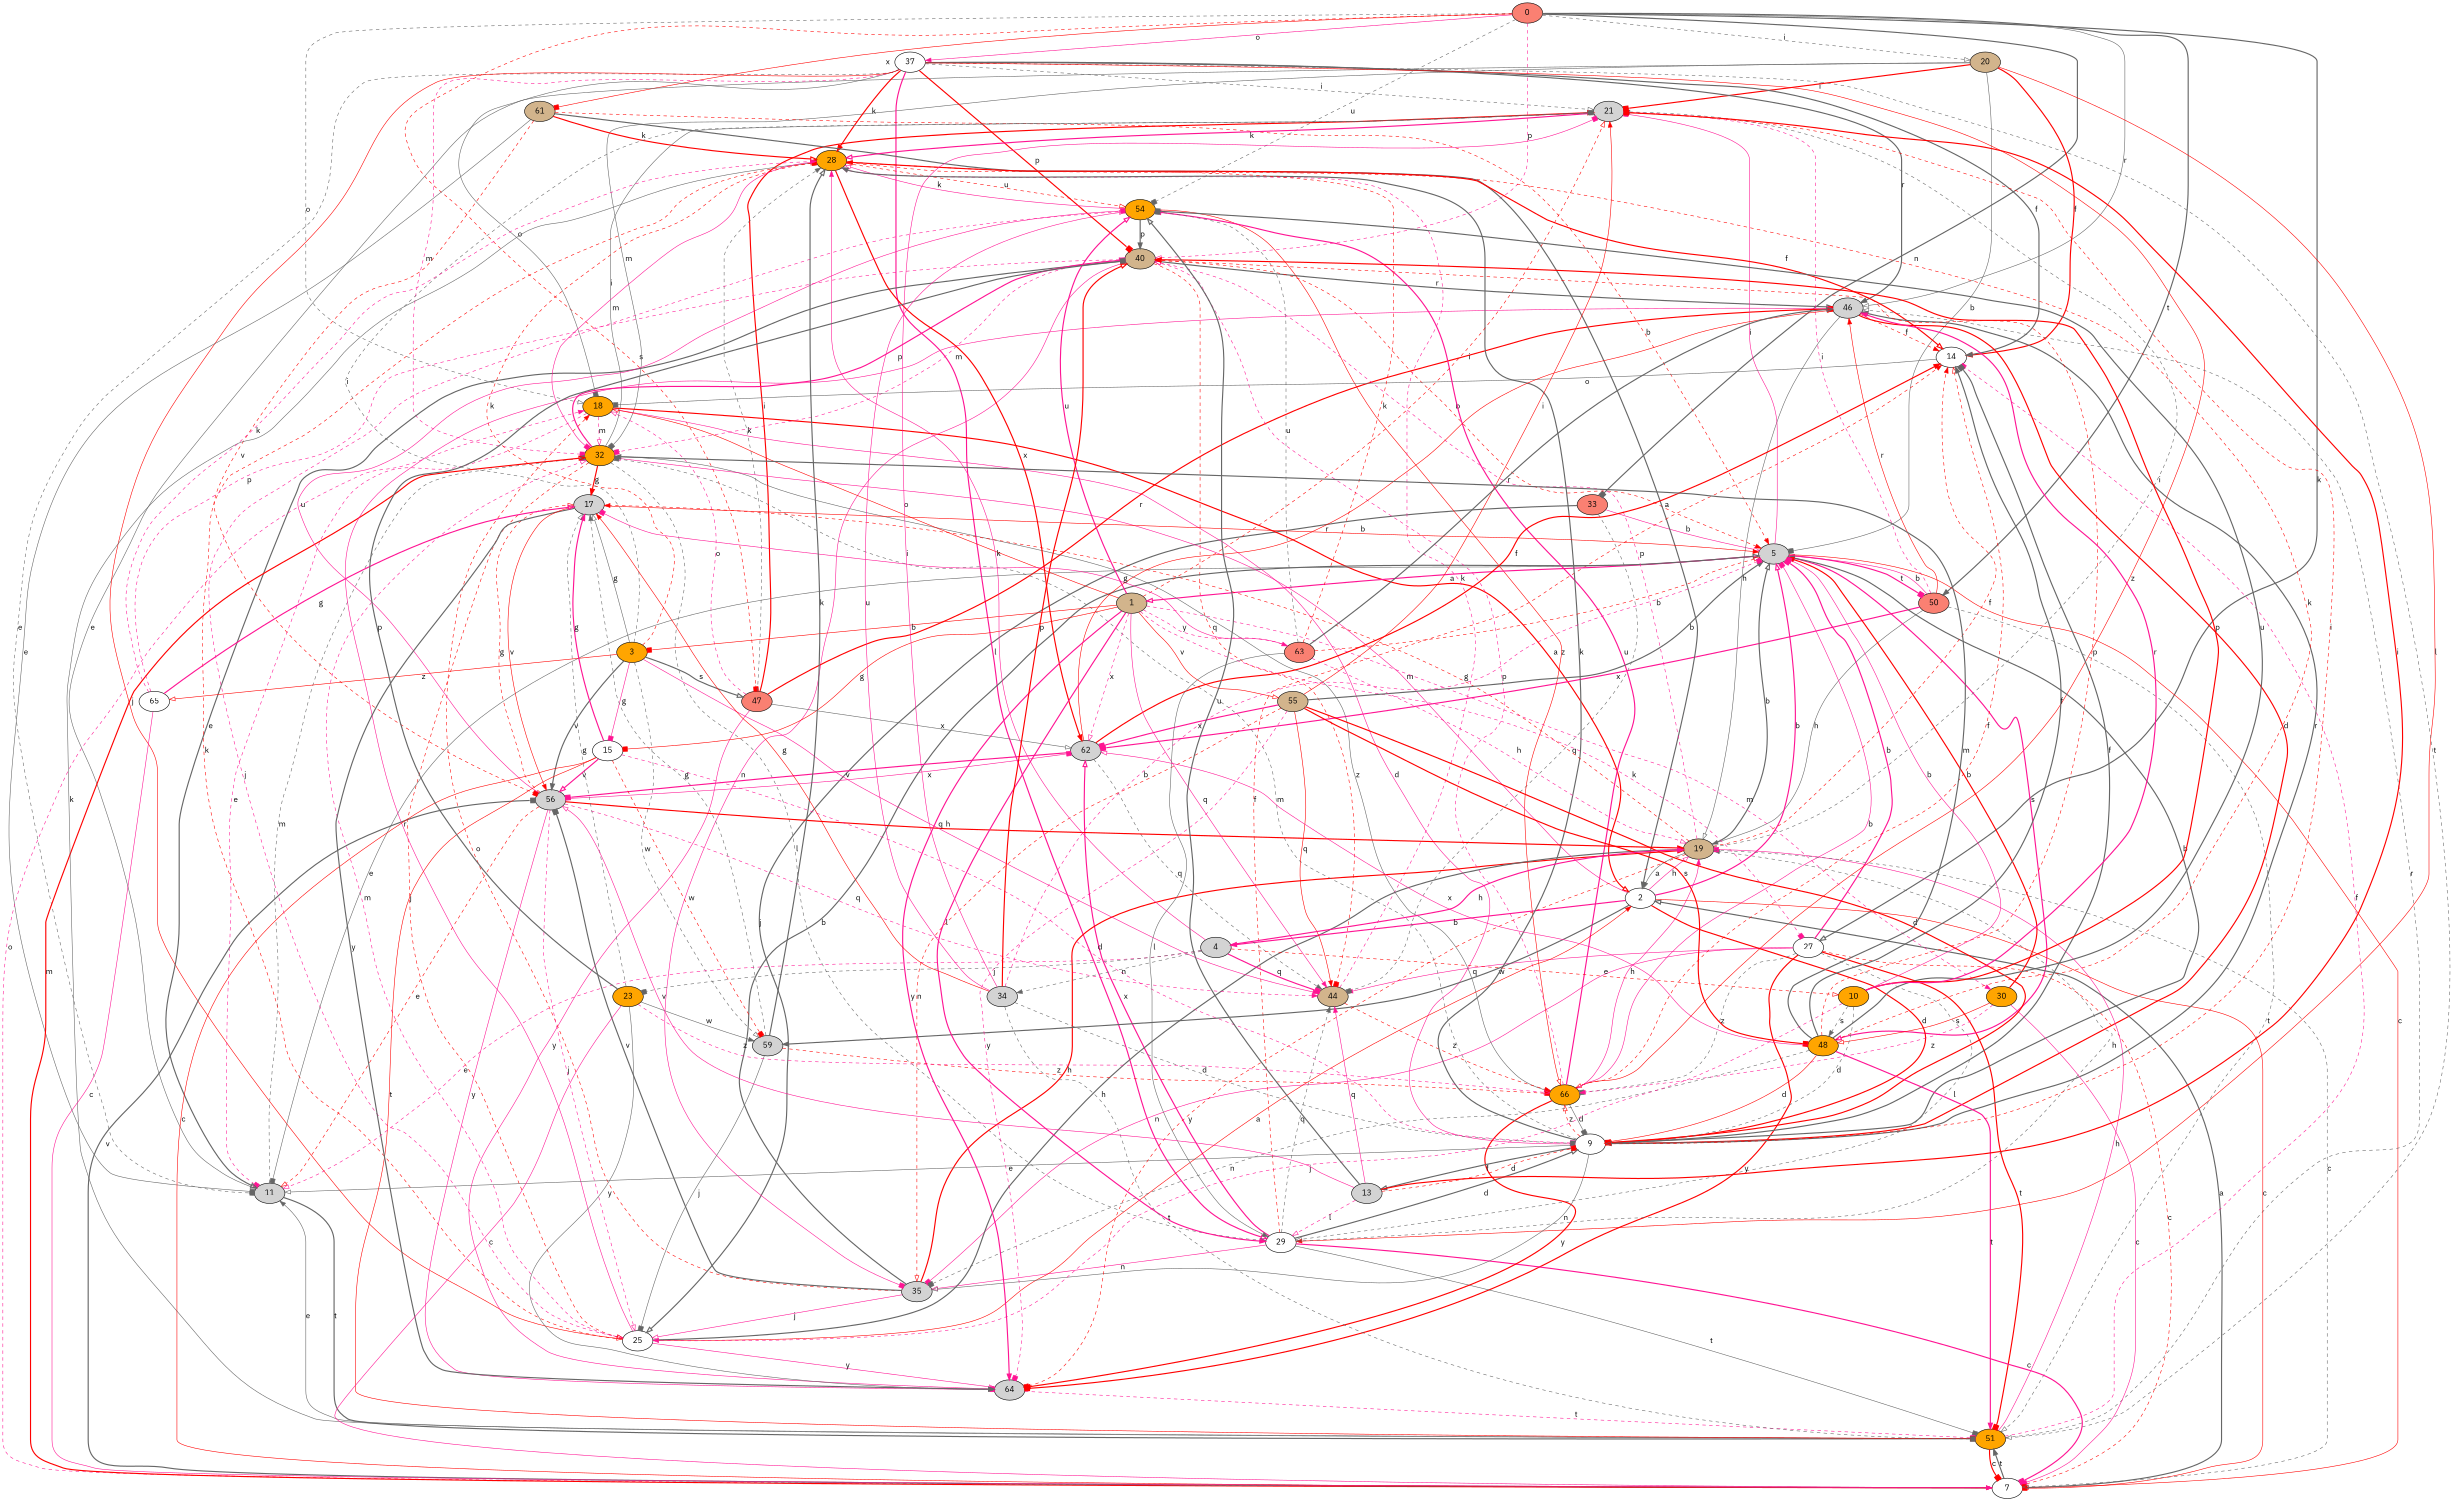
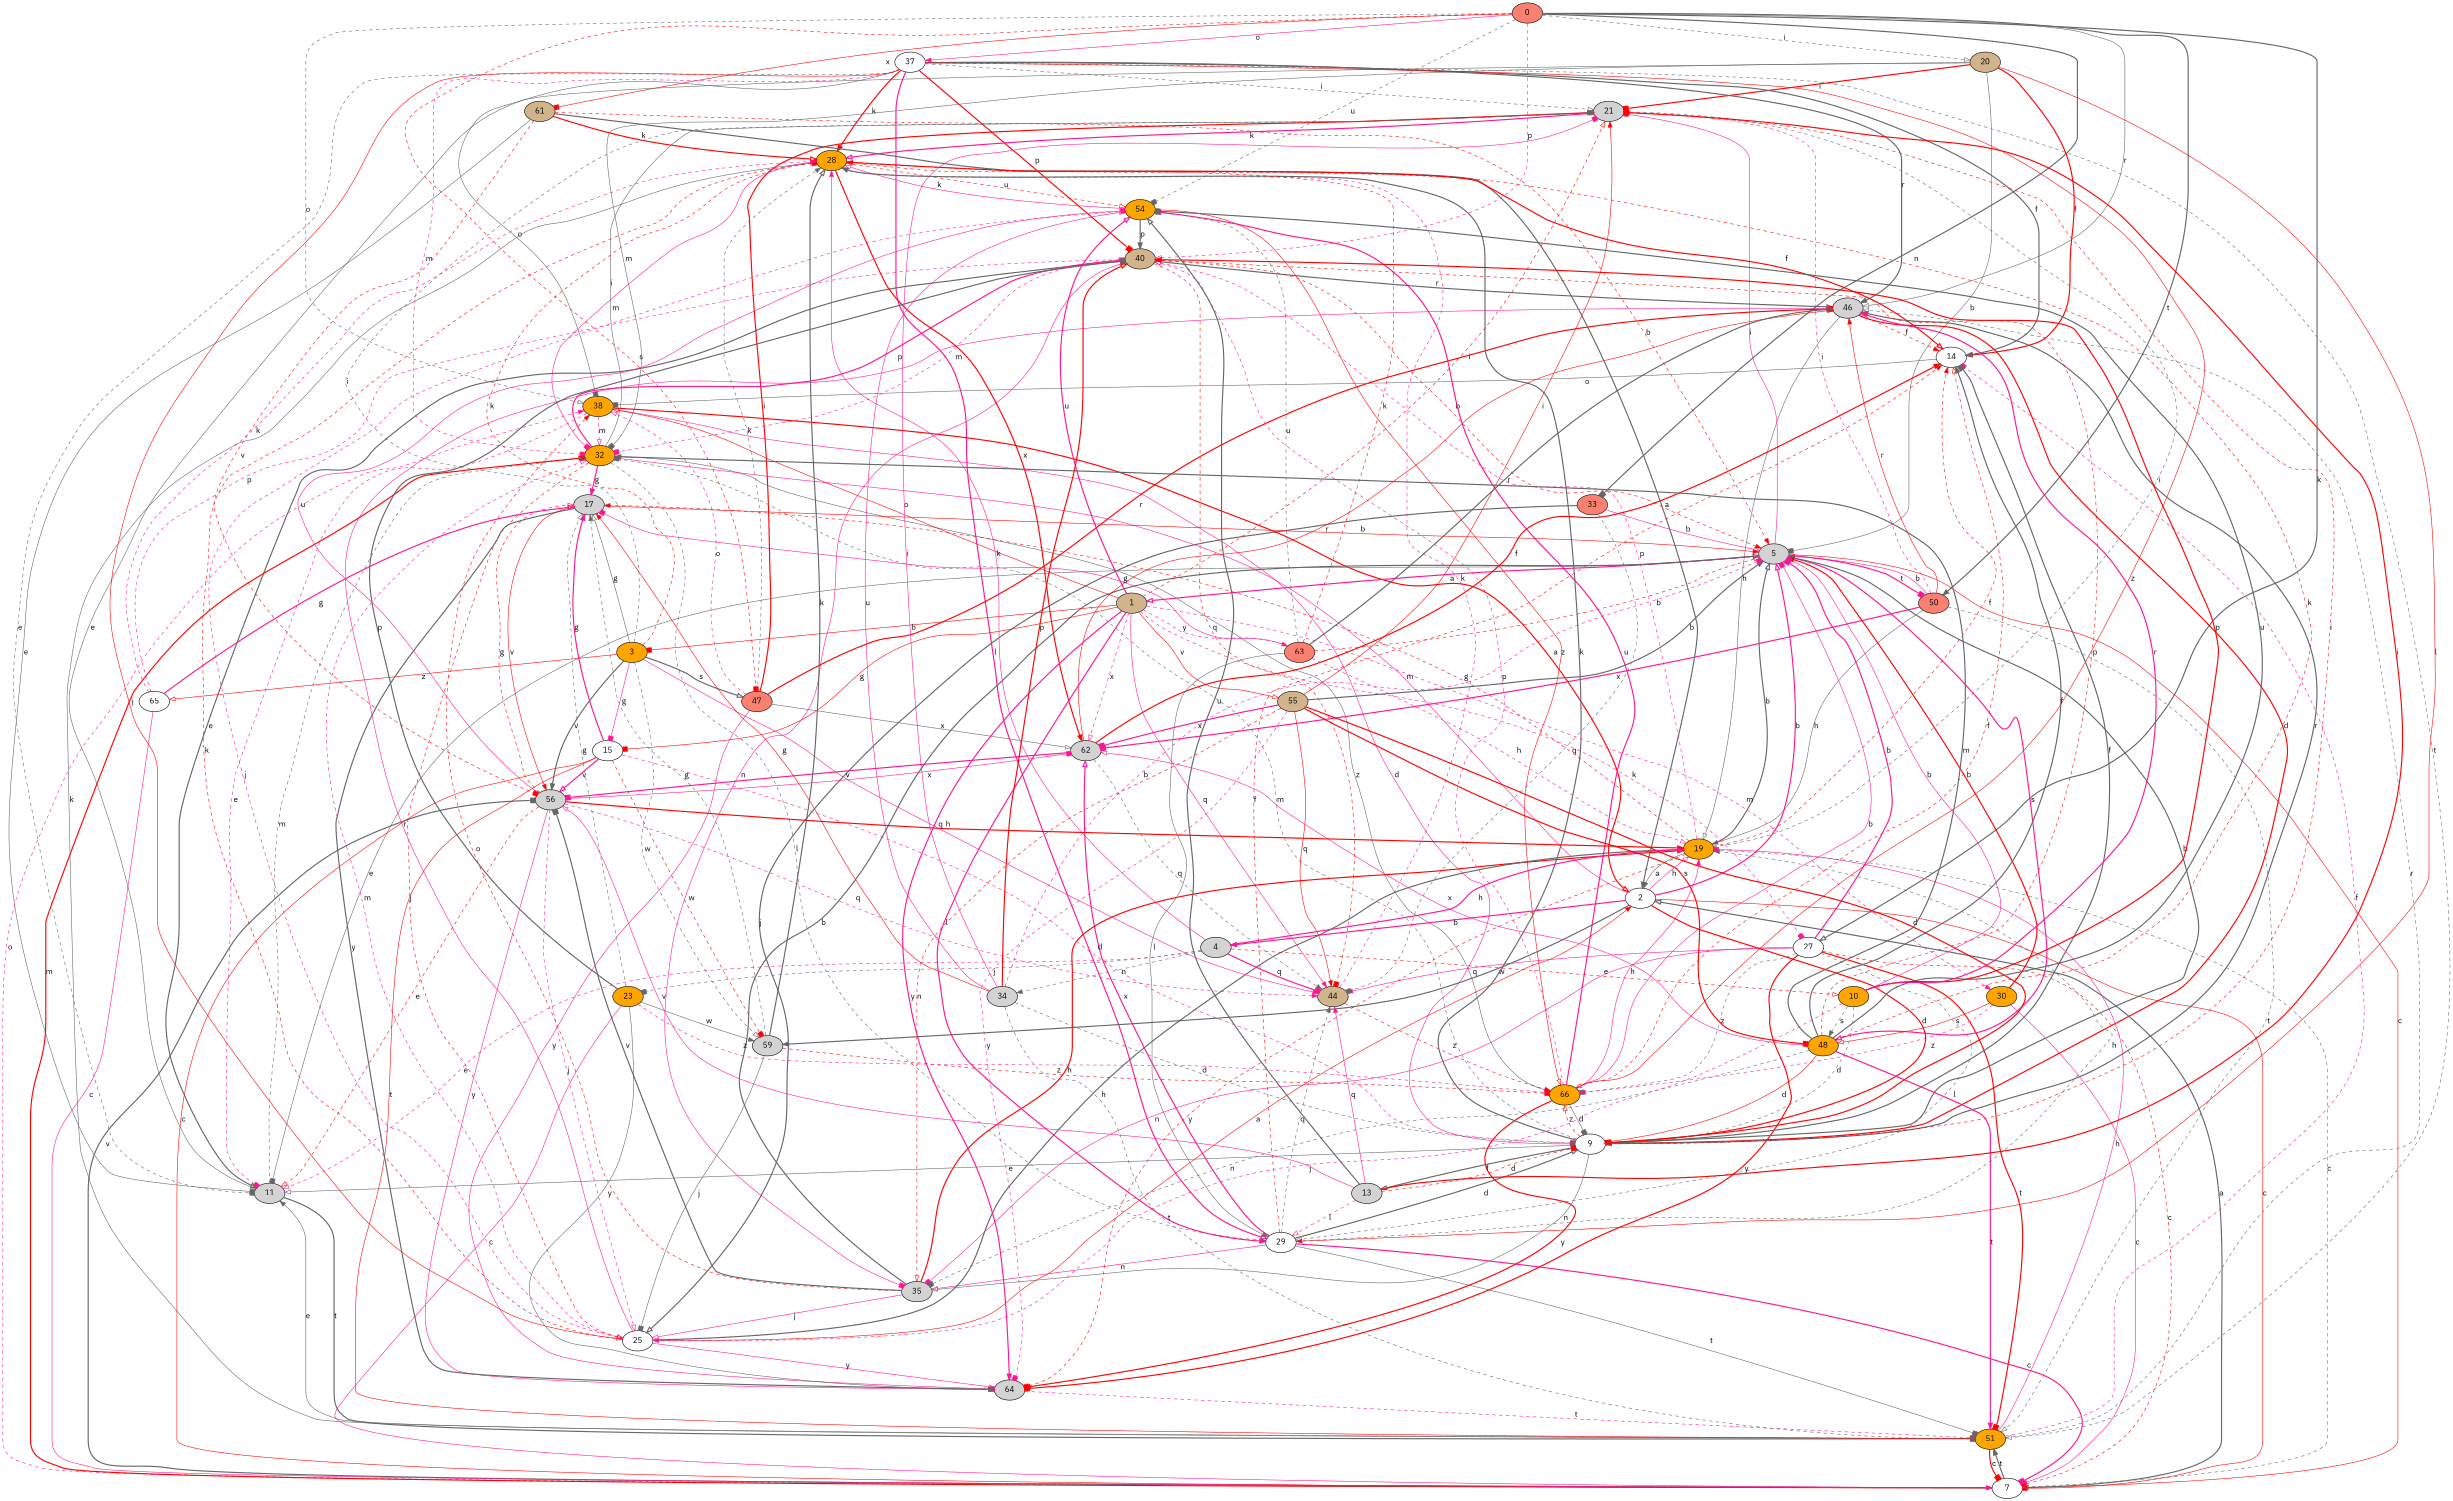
node "18": label "18" -> "38"
edge "32" -> "17": color red -> deeppink
node "19": fillcolor tan -> orange
